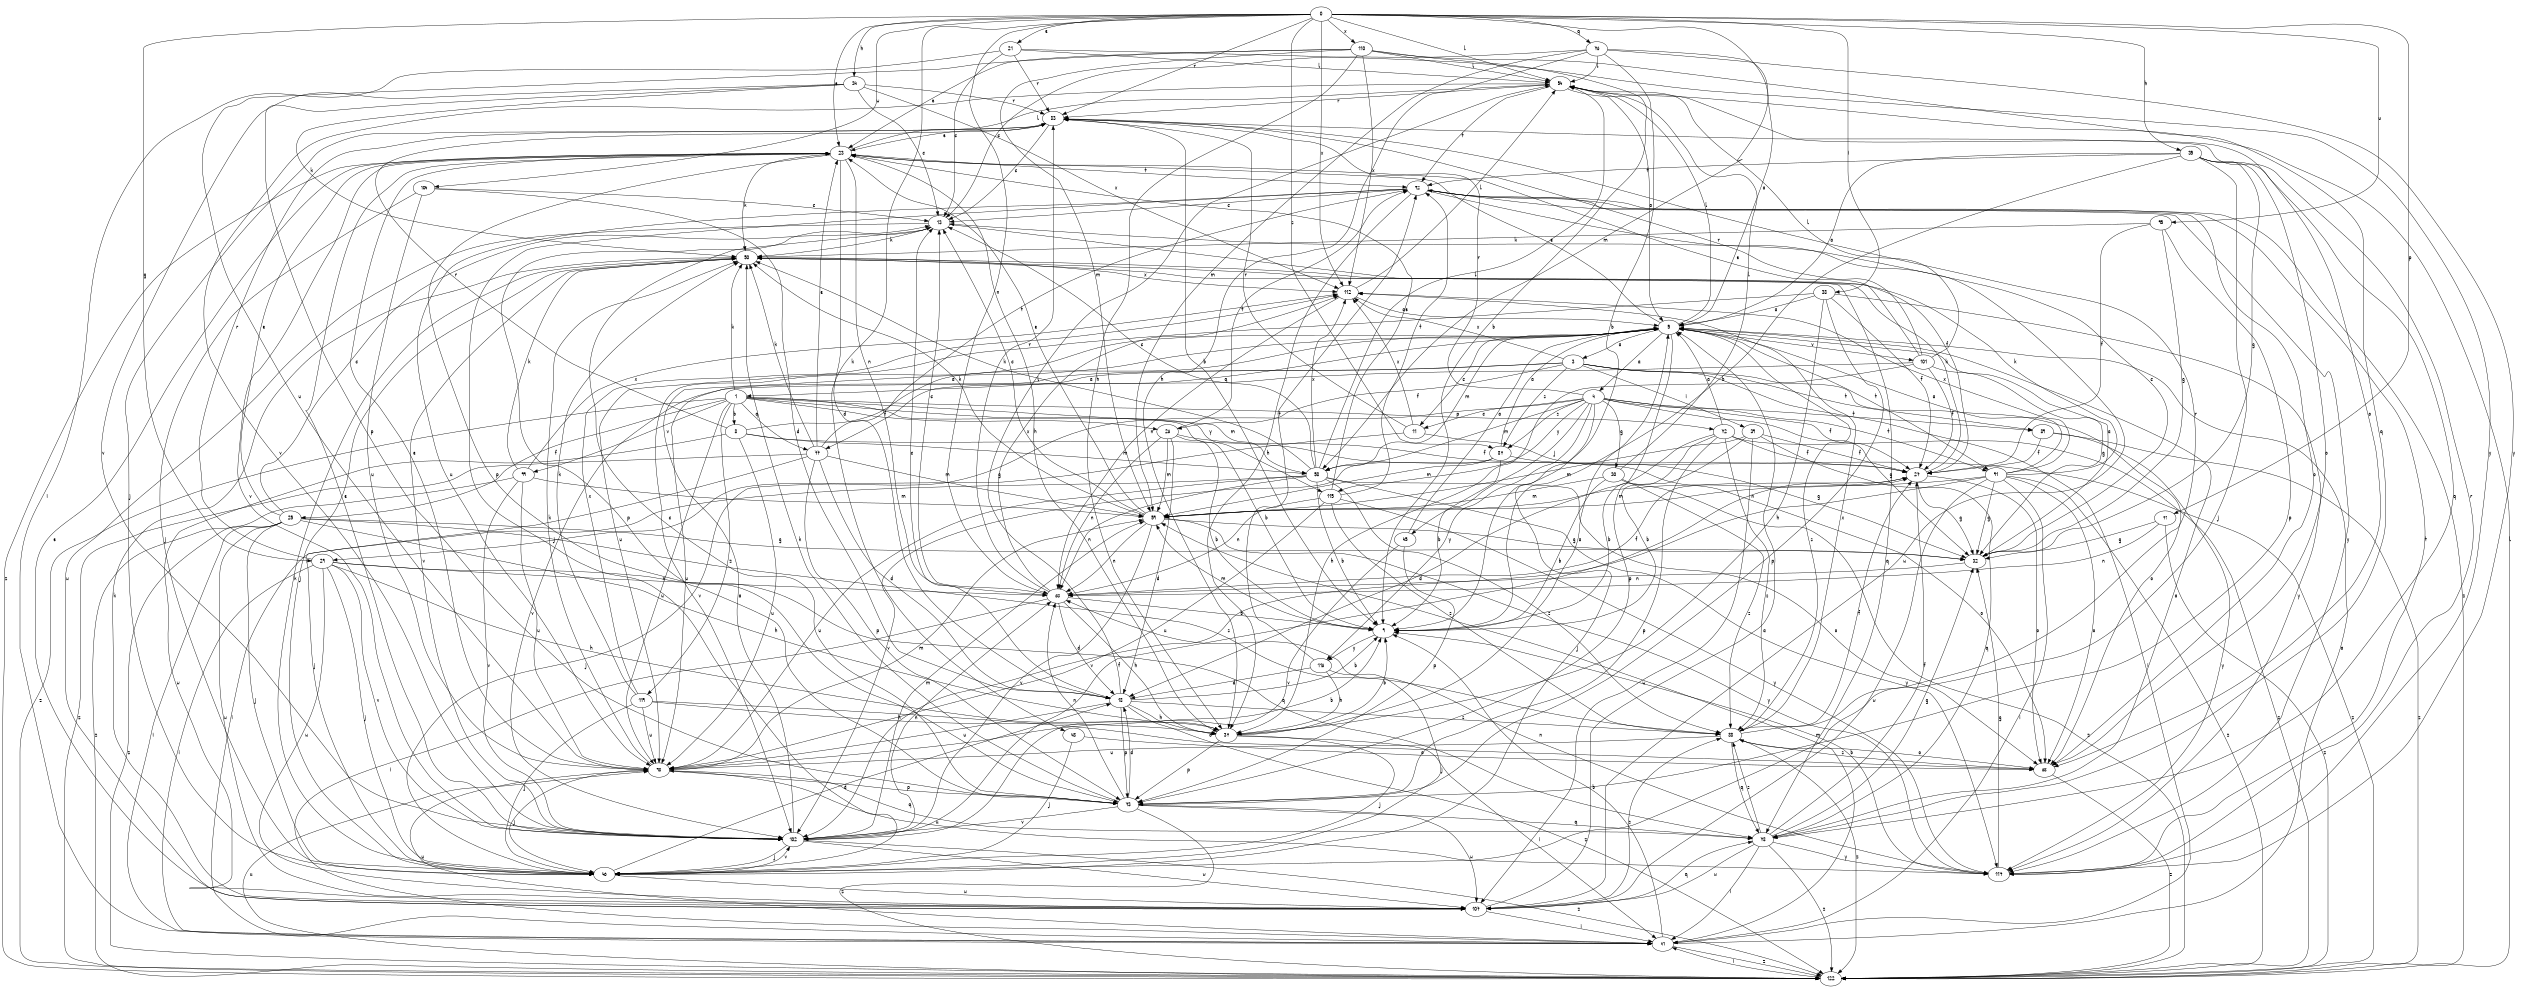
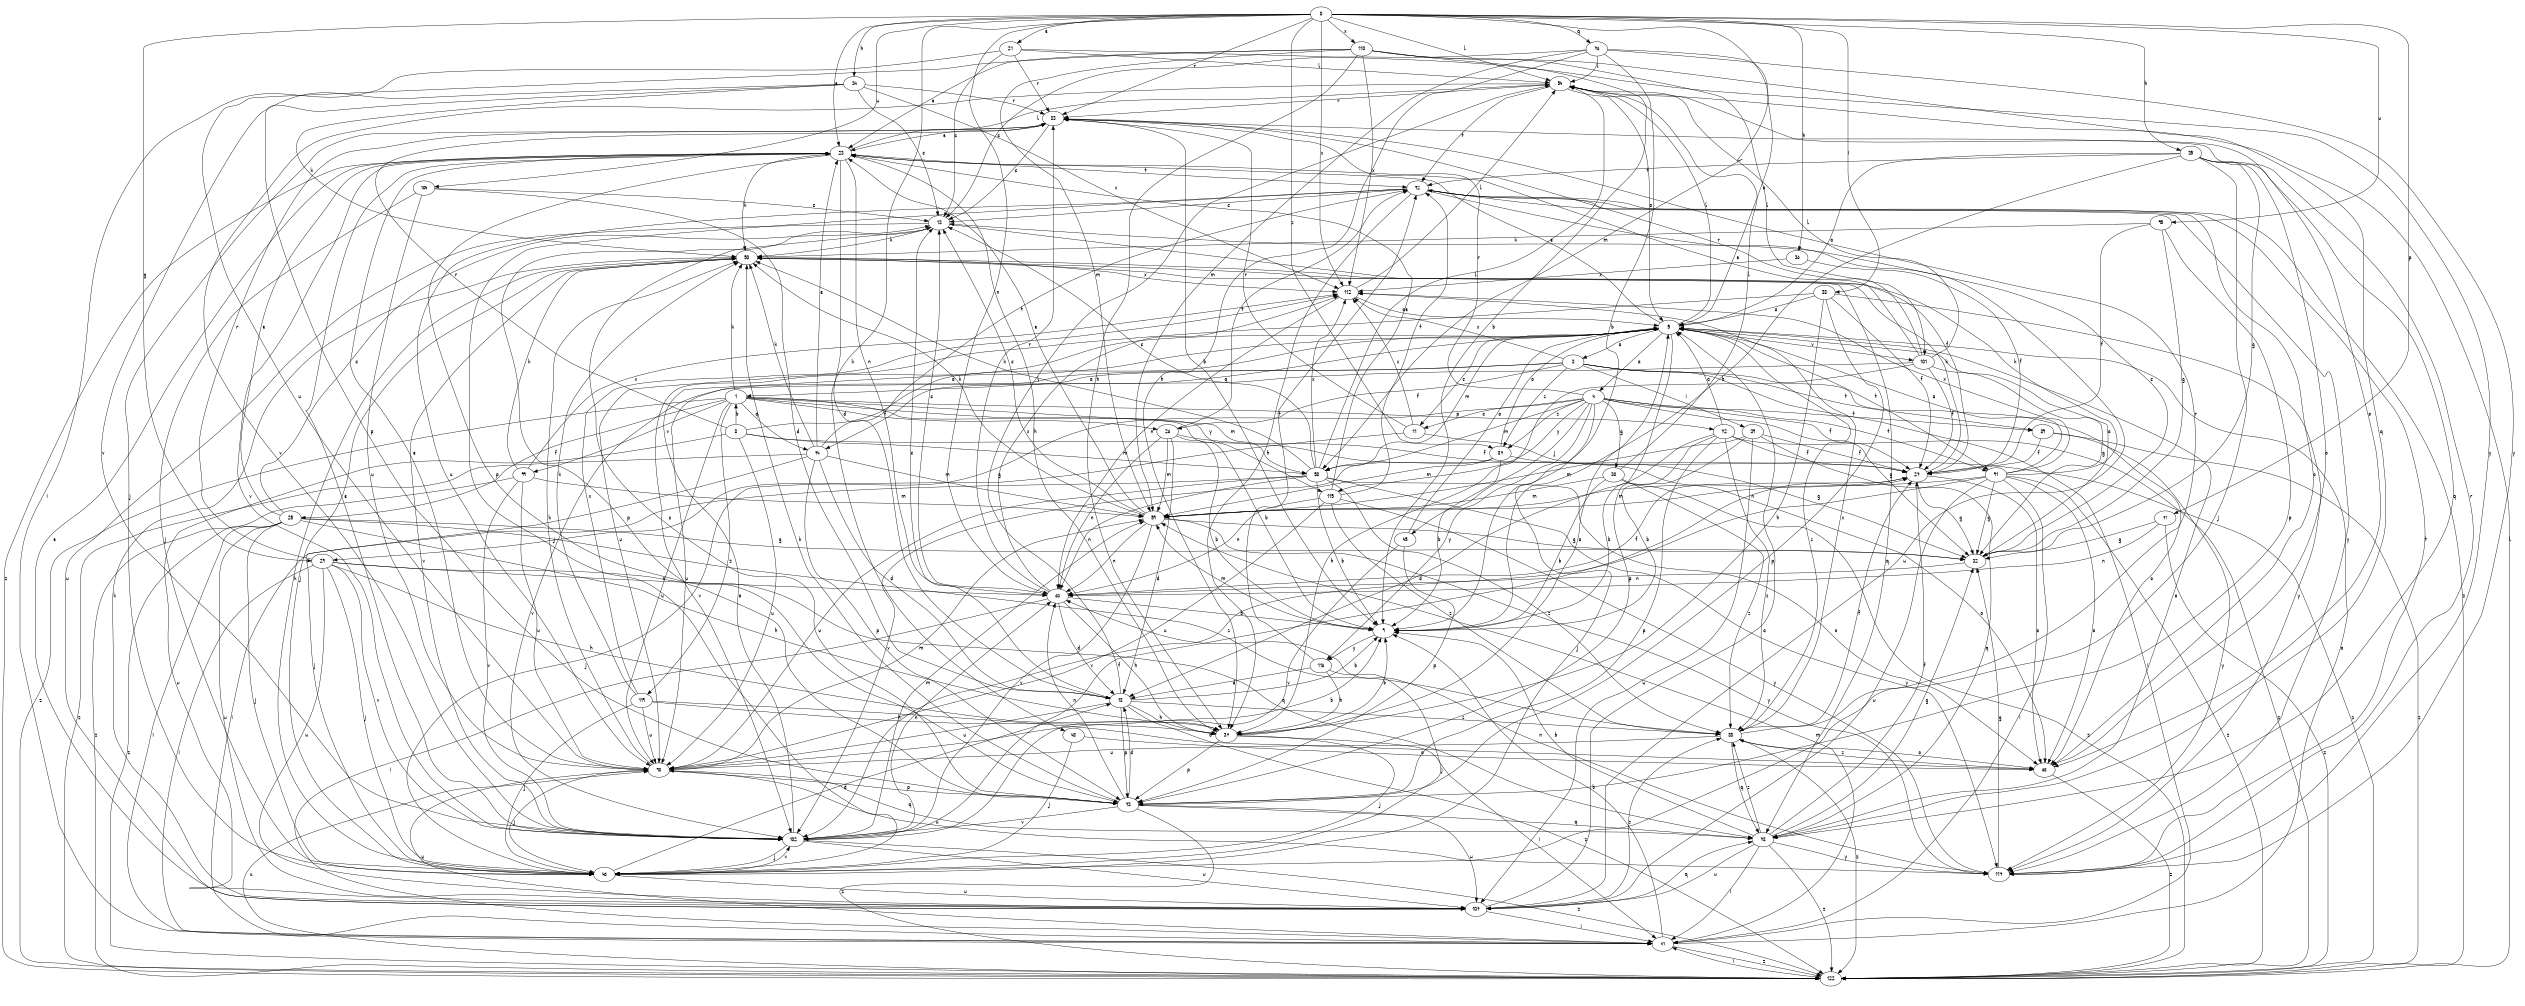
edge "110" -> "54": now "110" -> "101"
node "36": added
edge "1" -> "8": reversed
node "77": label "77" -> "74"
edge "117" -> "9": now "78" -> "9"
